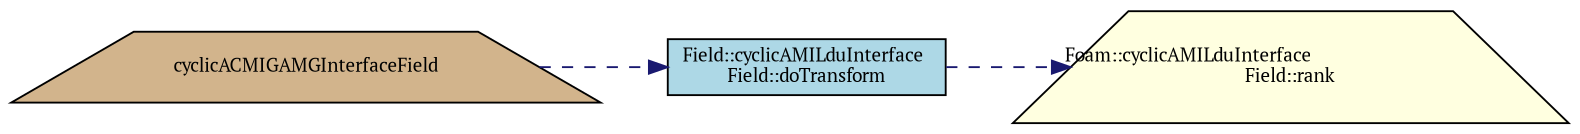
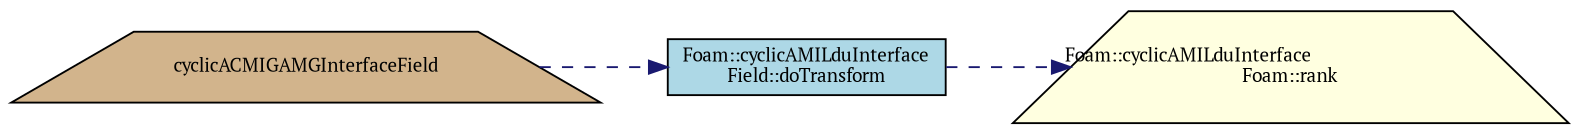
node "Field::cyclicAMILduInterface Field::doTransform": label "Field::cyclicAMILduInterface Field::doTransform" -> "Foam::cyclicAMILduInterface Field::doTransform"
node "Foam::cyclicAMILduInterface Field::rank": label "Foam::cyclicAMILduInterface Field::rank" -> "Foam::cyclicAMILduInterface Foam::rank"
